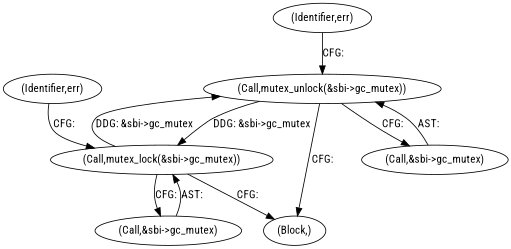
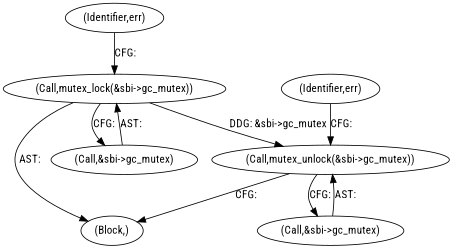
edge "(Call,mutex_unlock(&sbi->gc_mutex))" -> "(Call,mutex_lock(&sbi->gc_mutex))": removed, label "DDG: &sbi->gc_mutex"
edge "(Call,mutex_lock(&sbi->gc_mutex))" -> "(Block,)": label "CFG: " -> "AST: "
